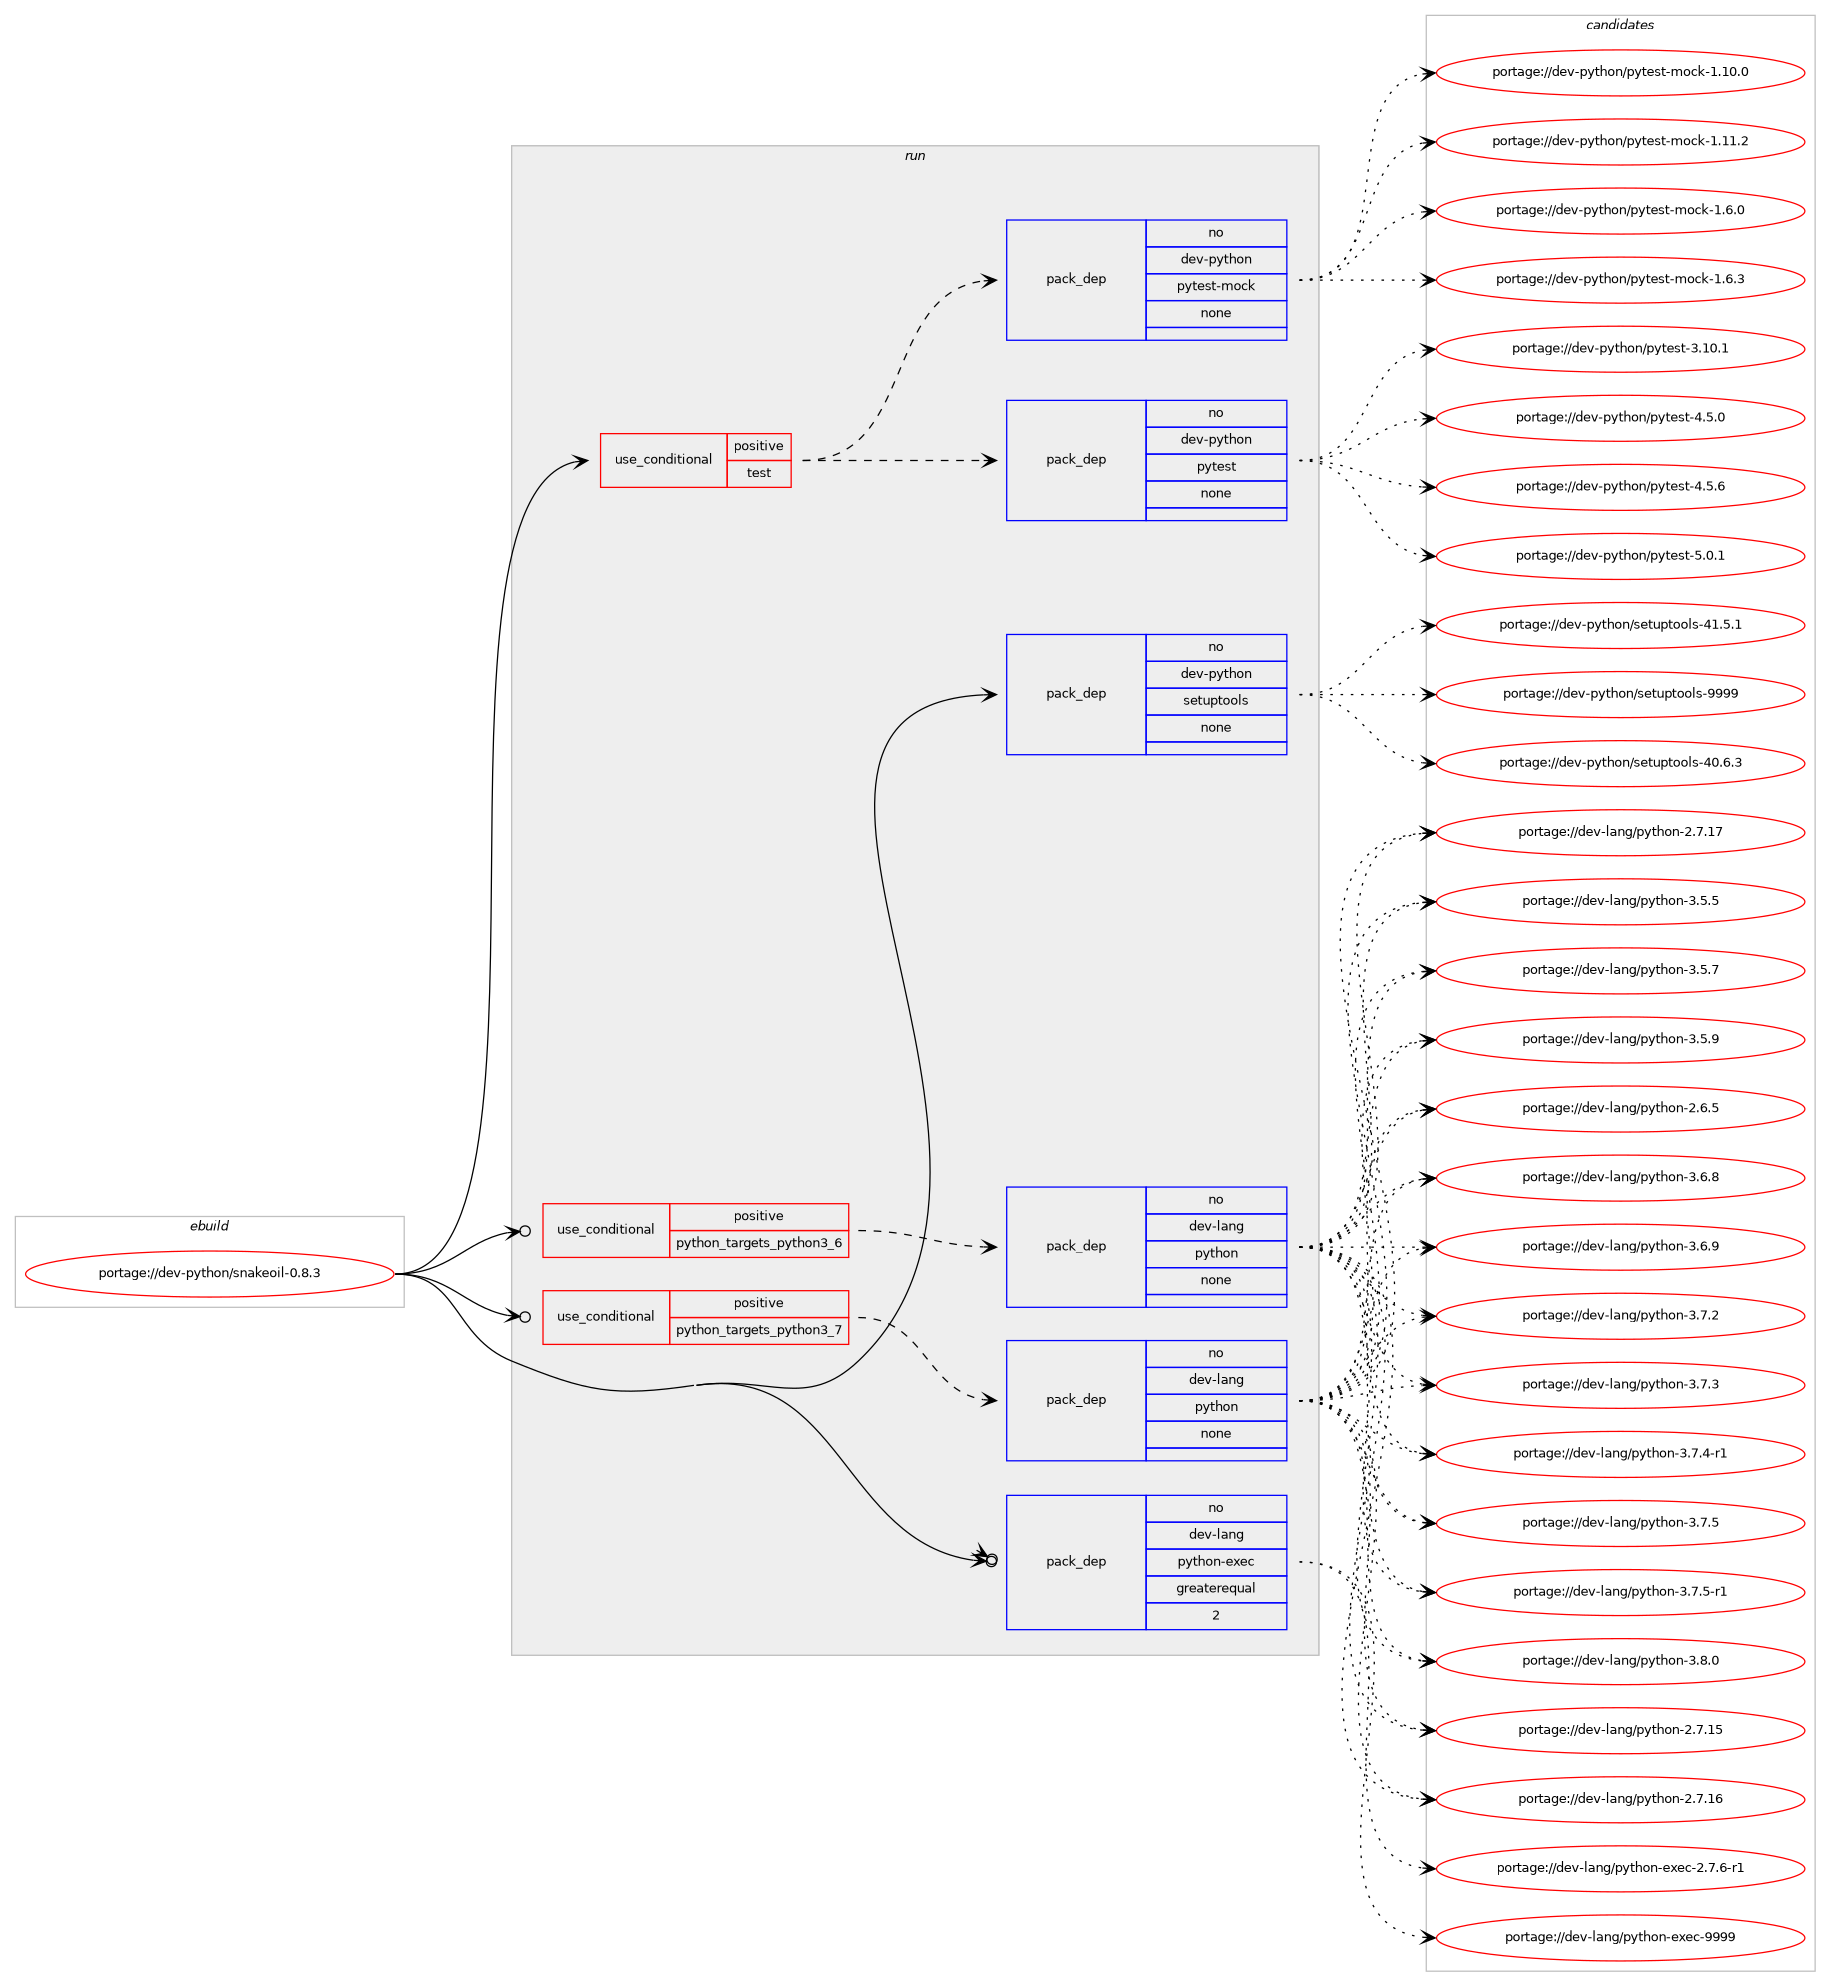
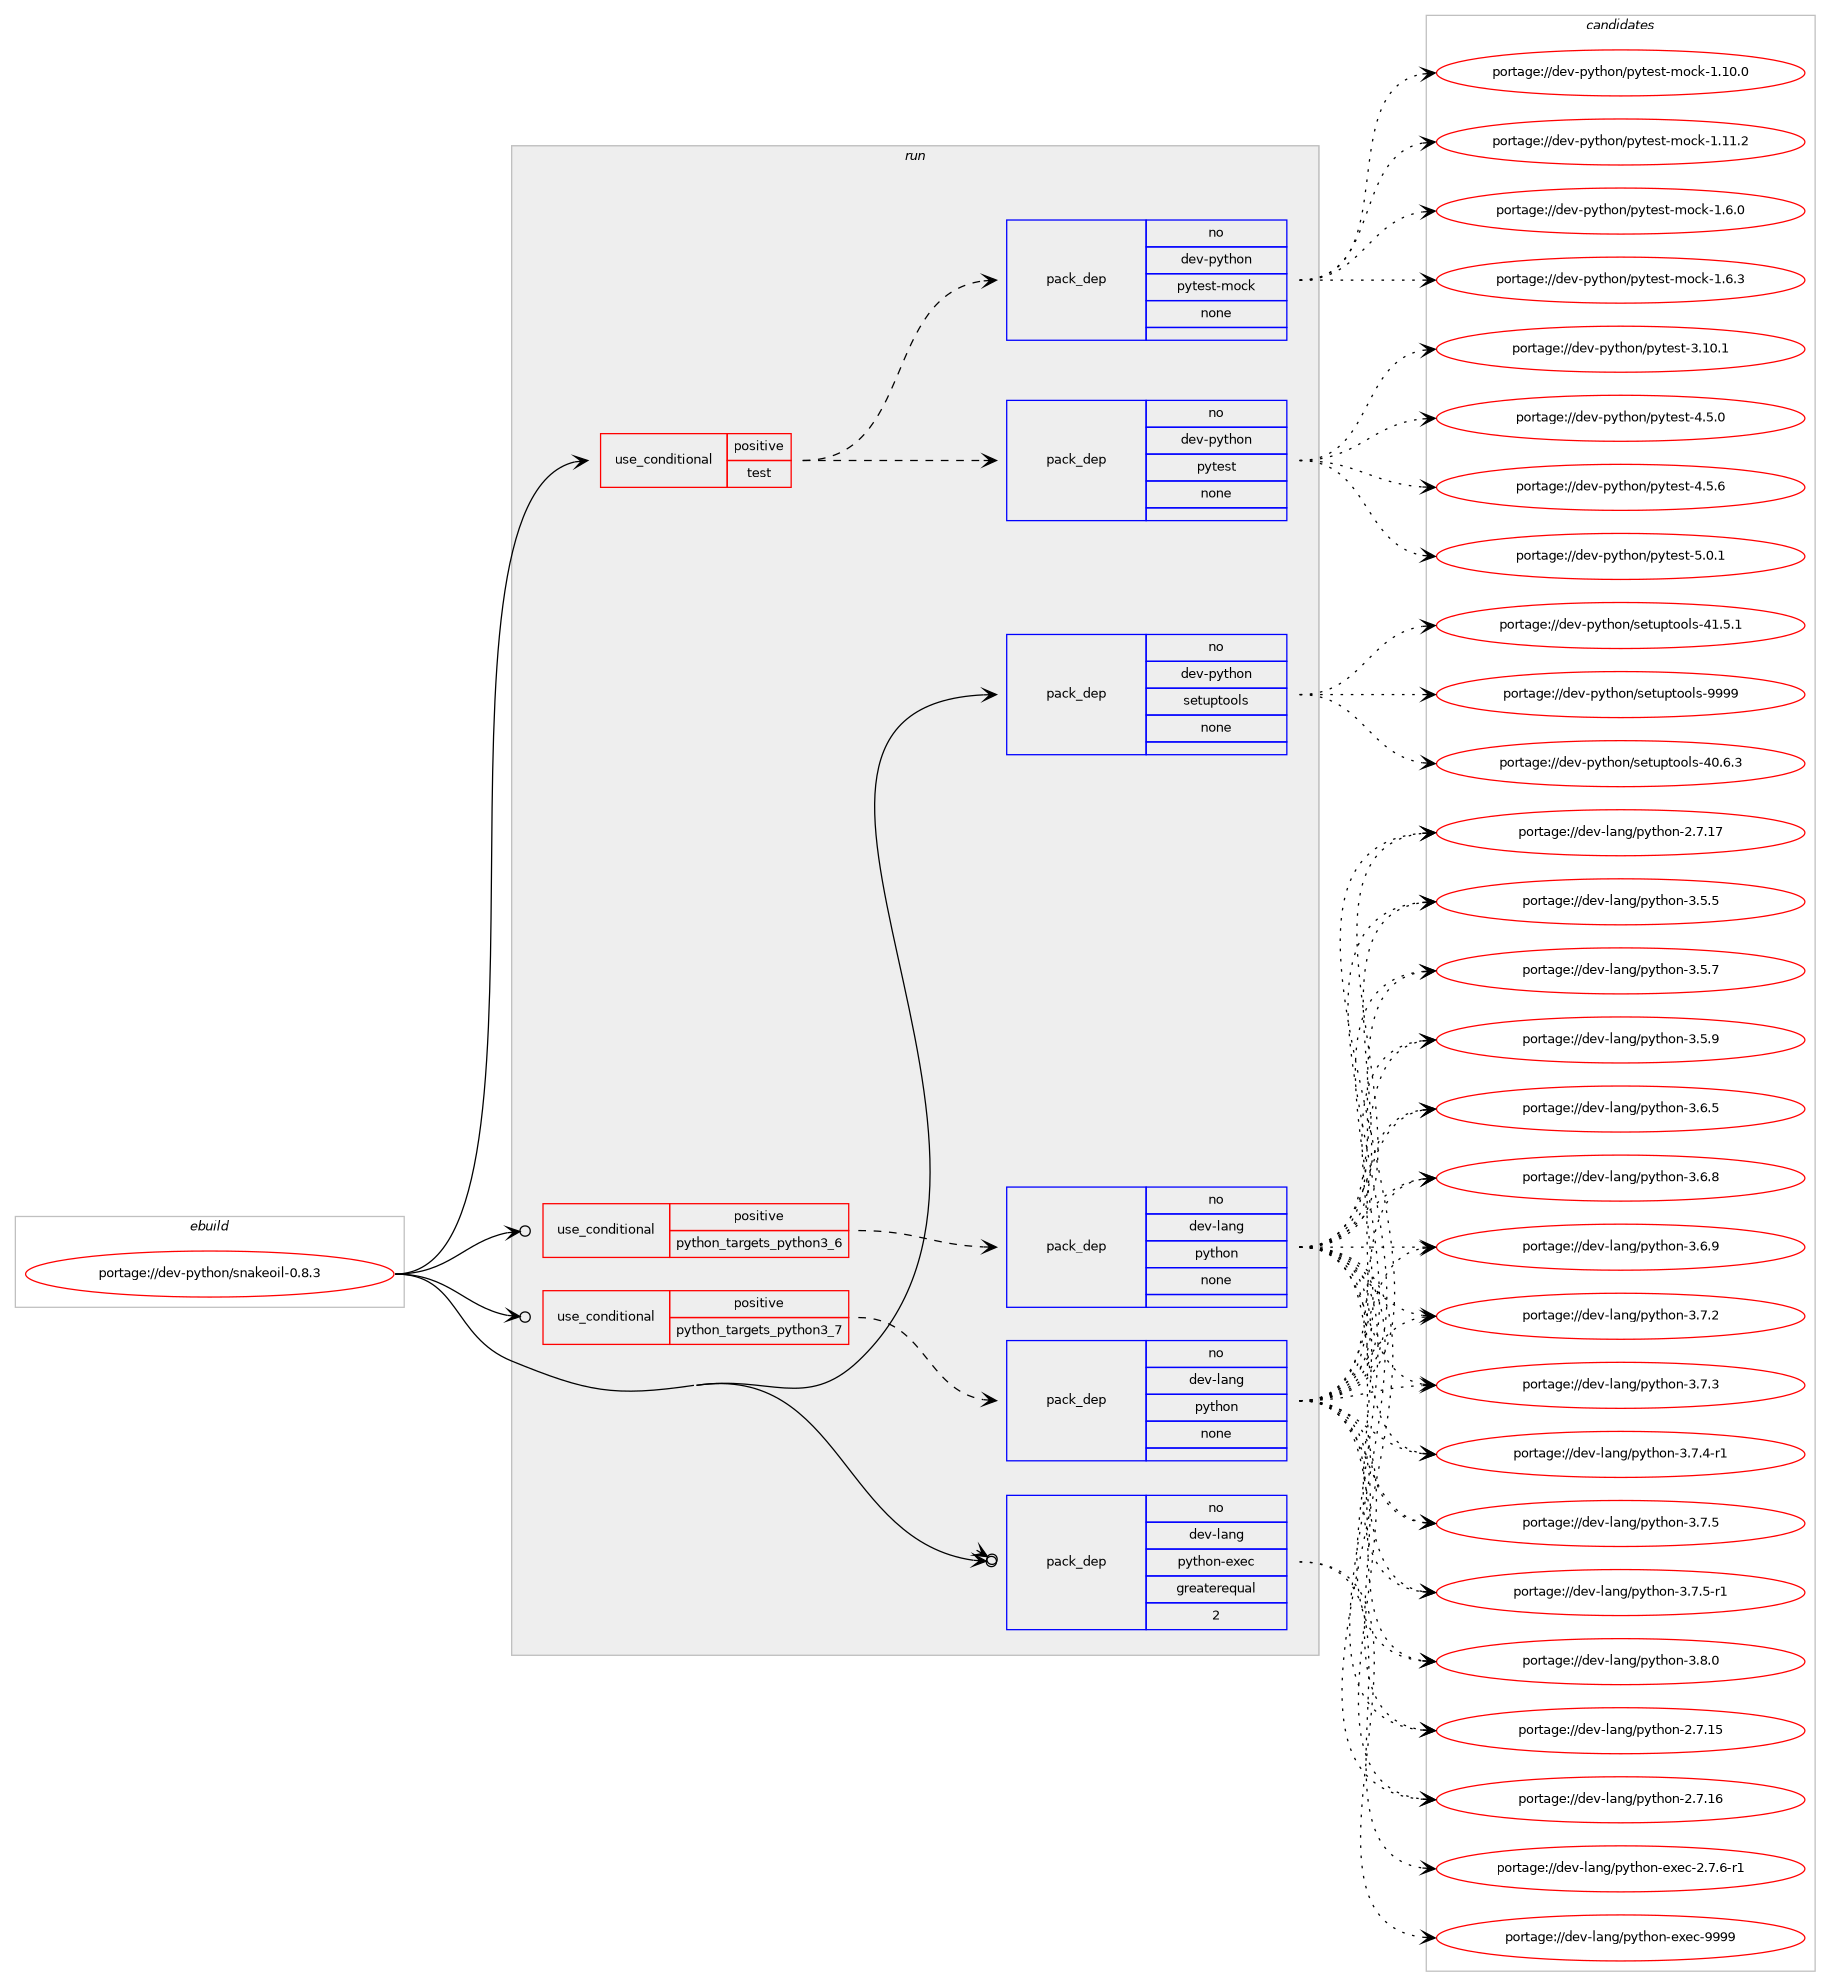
node "portage://dev-lang/python-2.6.5": label "portage://dev-lang/python-2.6.5" -> "portage://dev-lang/python-3.6.5"
